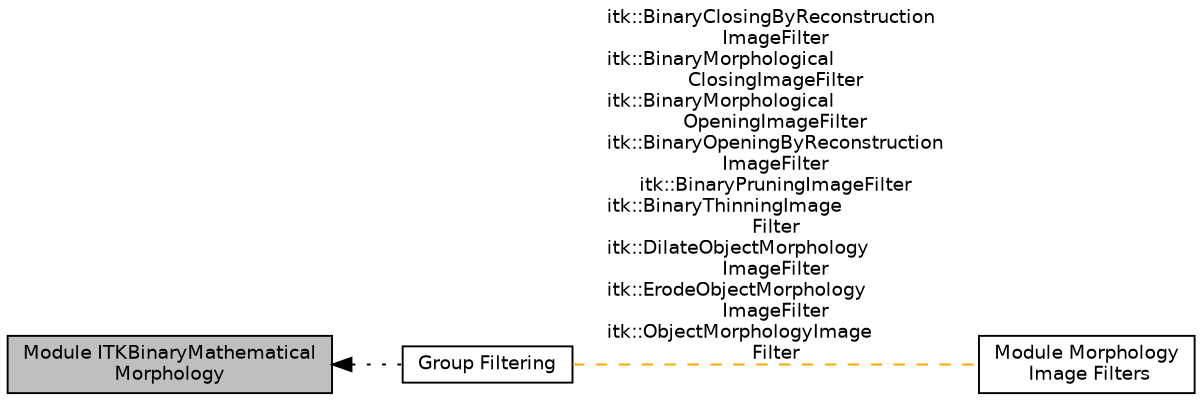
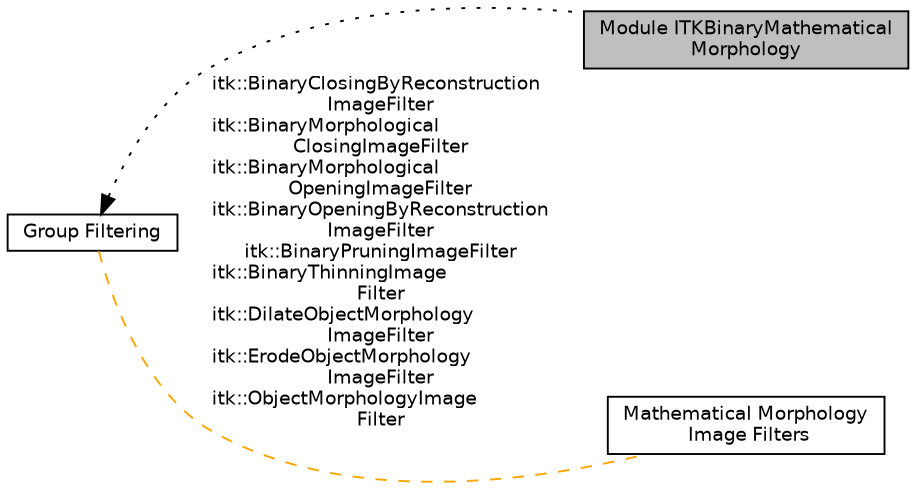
edge "Group Filtering" -> "Module ITKBinaryMathematical Morphology": reversed
node "Module Morphology Image Filters": label "Module Morphology Image Filters" -> "Mathematical Morphology Image Filters"
